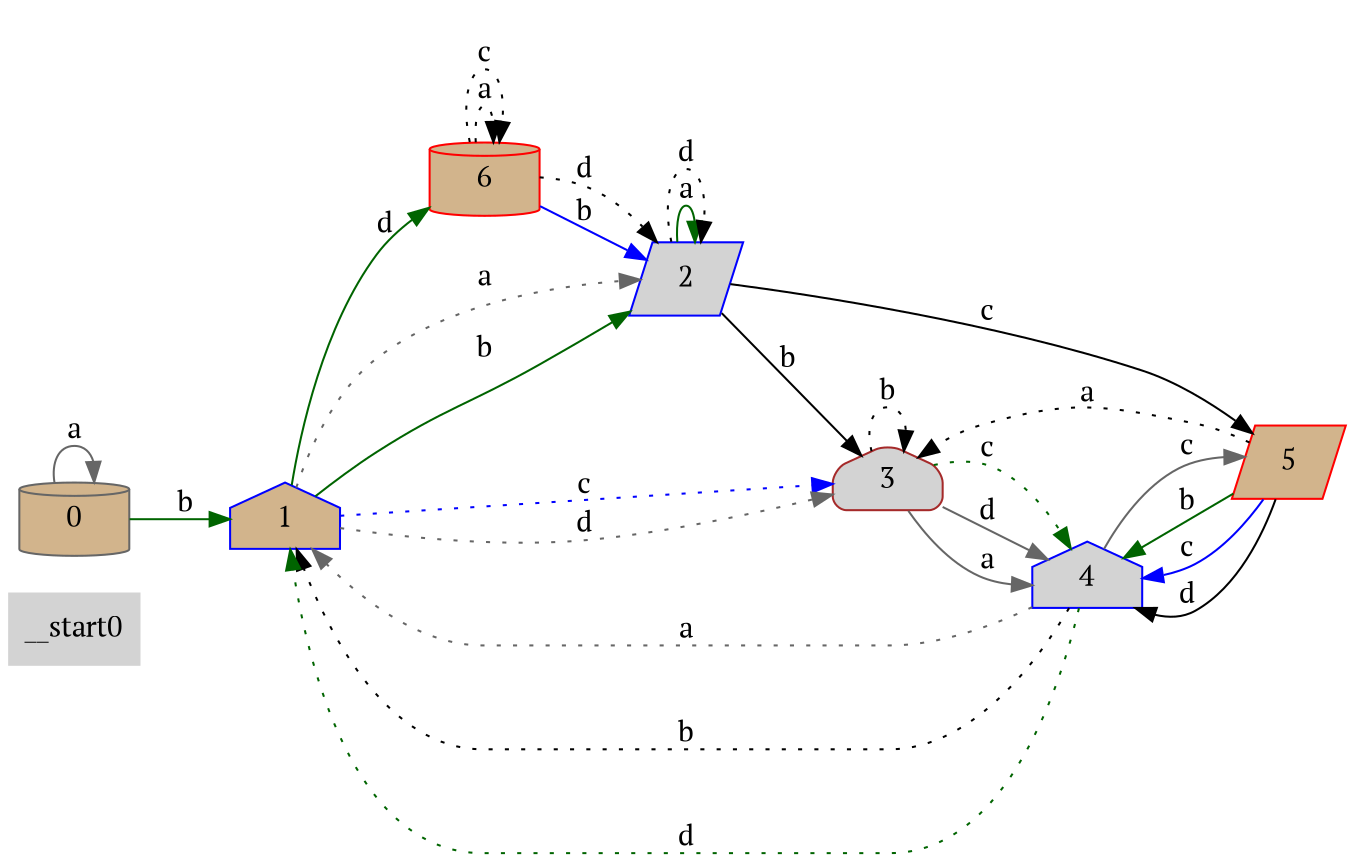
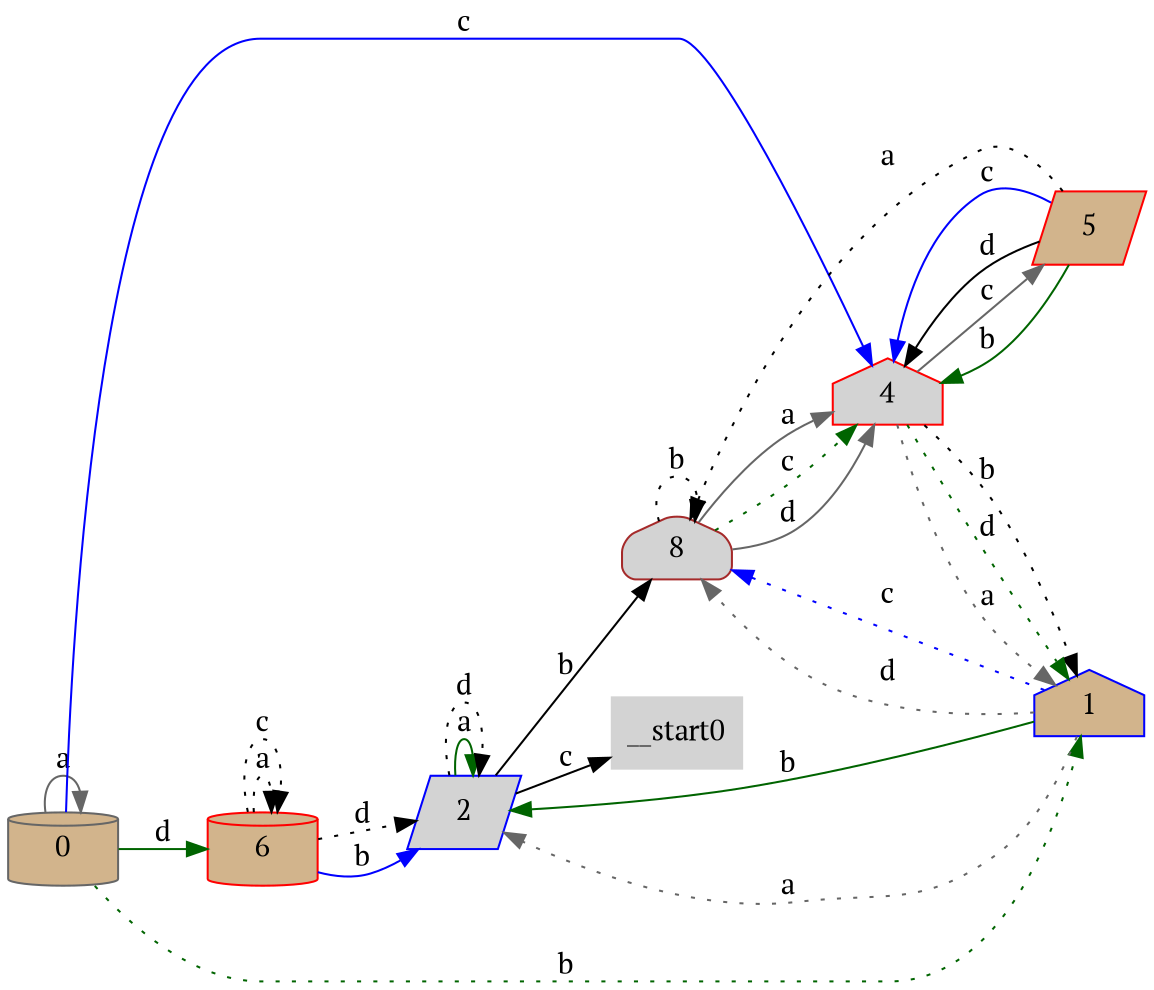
edge "0" -> "4": added, label "c"
edge "2" -> "5": now "2" -> "__start0"
edge "1" -> "6": now "0" -> "6"
node "3": label "3" -> "8"
edge "0" -> "1": style solid -> dotted
node "4": color blue -> red
